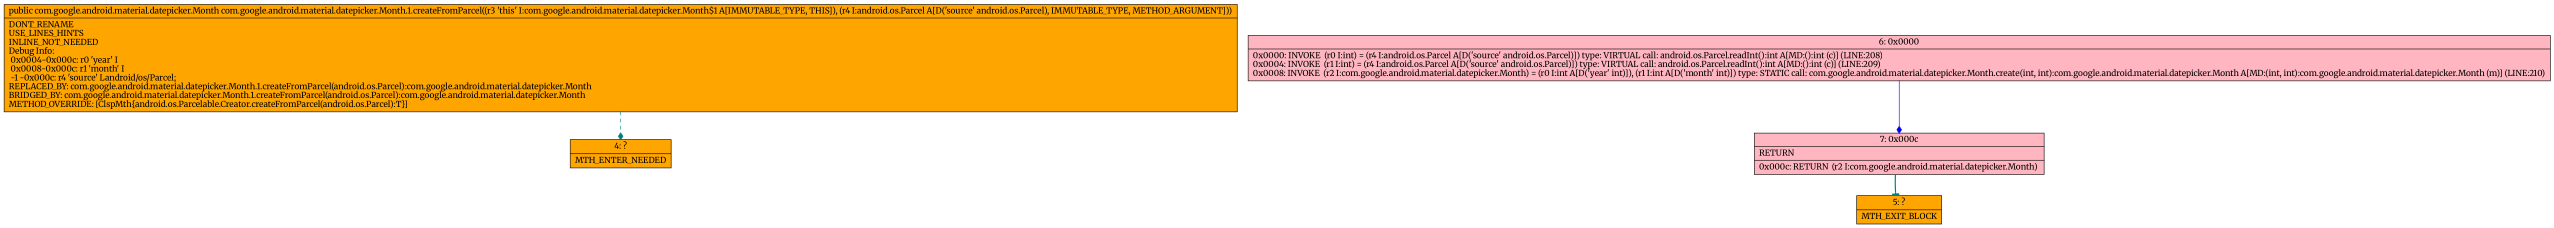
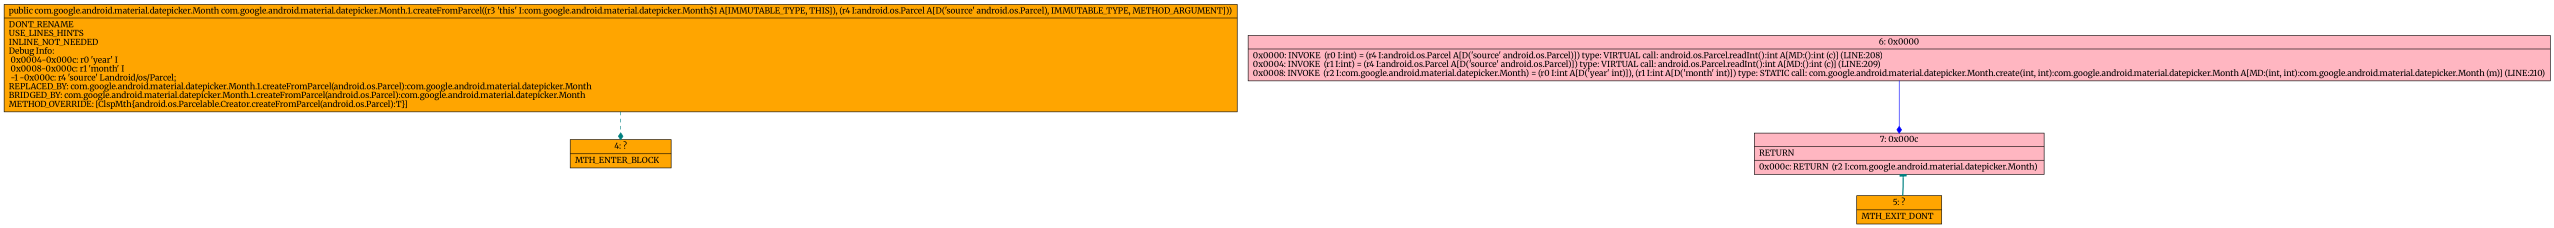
node "4: ?": text "MTH_ENTER_NEEDED" -> "MTH_ENTER_BLOCK"
edge "7: 0x000c" -> "5: ?": reversed
node "5: ?": text "MTH_EXIT_BLOCK" -> "MTH_EXIT_DONT"
